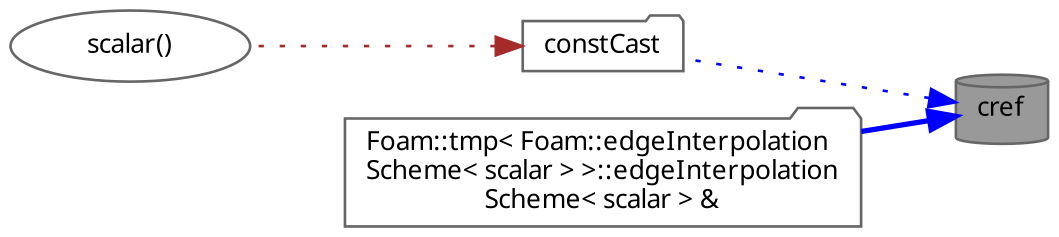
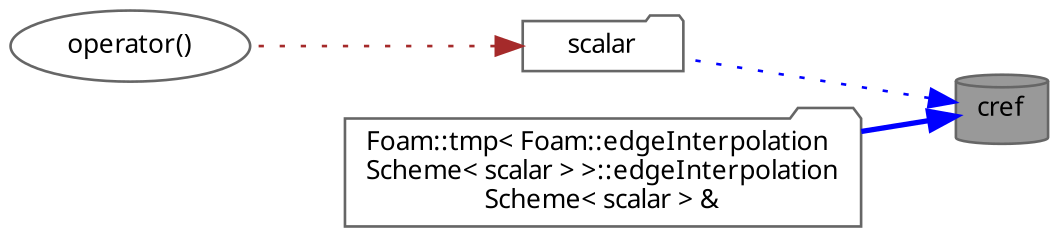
node "scalar()": label "scalar()" -> "operator()"
node "constCast": label "constCast" -> "scalar"
